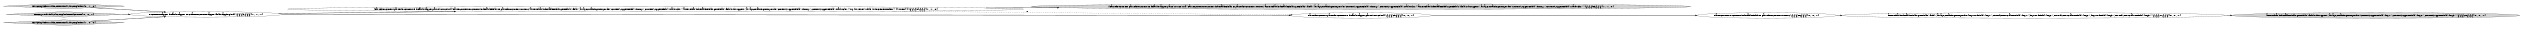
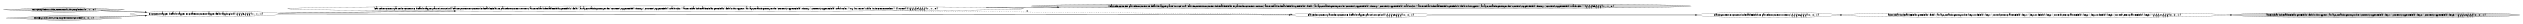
node "testCompletionWithContextAndSubCompletion['1', '0', '0']": removed
